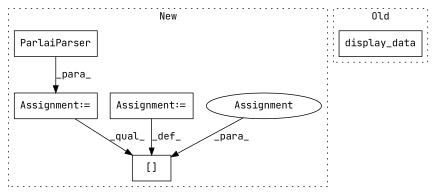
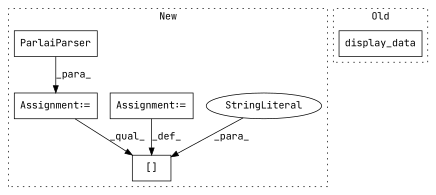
node "Assignment": label "Assignment" -> "StringLiteral"
